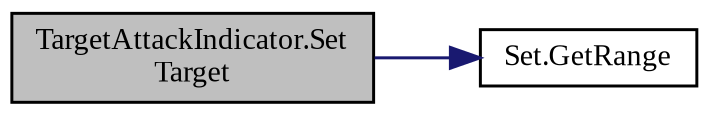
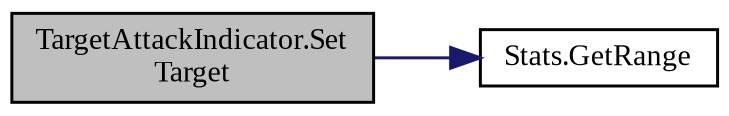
node "Set.GetRange": label "Set.GetRange" -> "Stats.GetRange"
